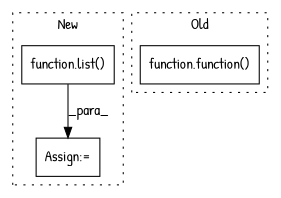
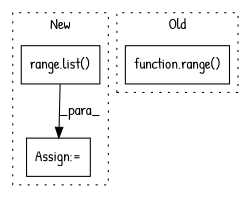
node "function.list()": label "function.list()" -> "range.list()"
node "function.function()": label "function.function()" -> "function.range()"
